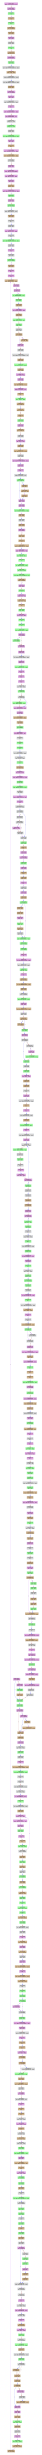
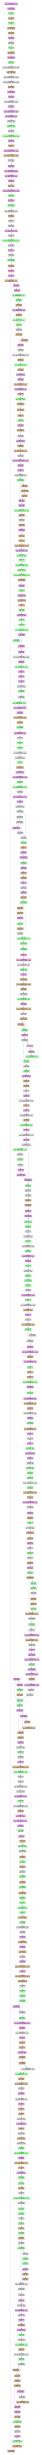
node "0x00465633 jnp 0x46563d": fillcolor plum -> palegreen
